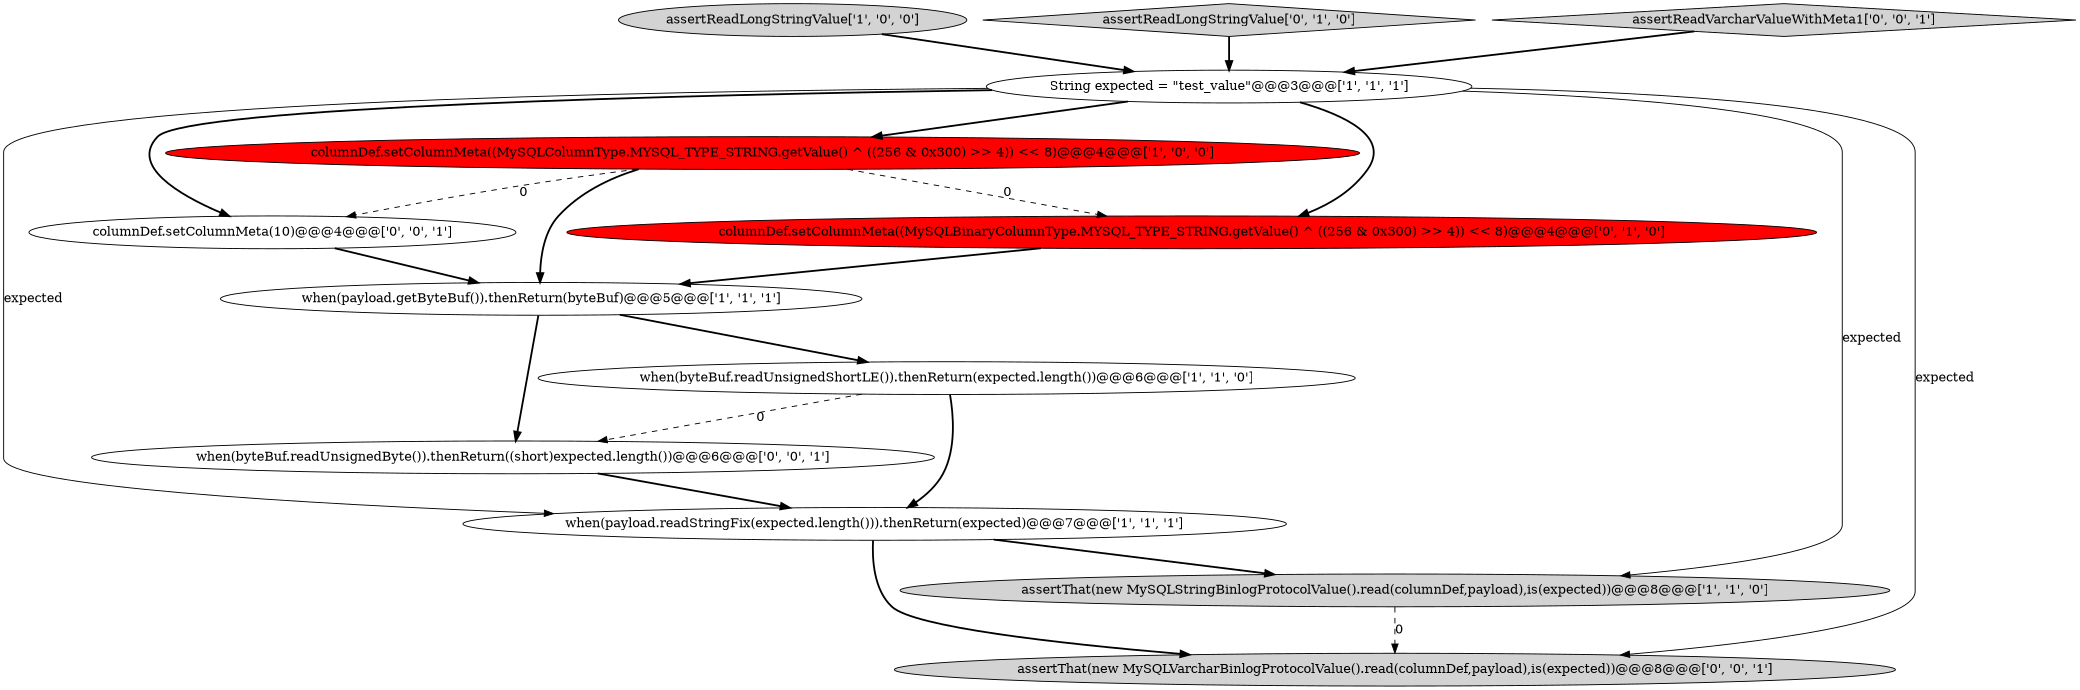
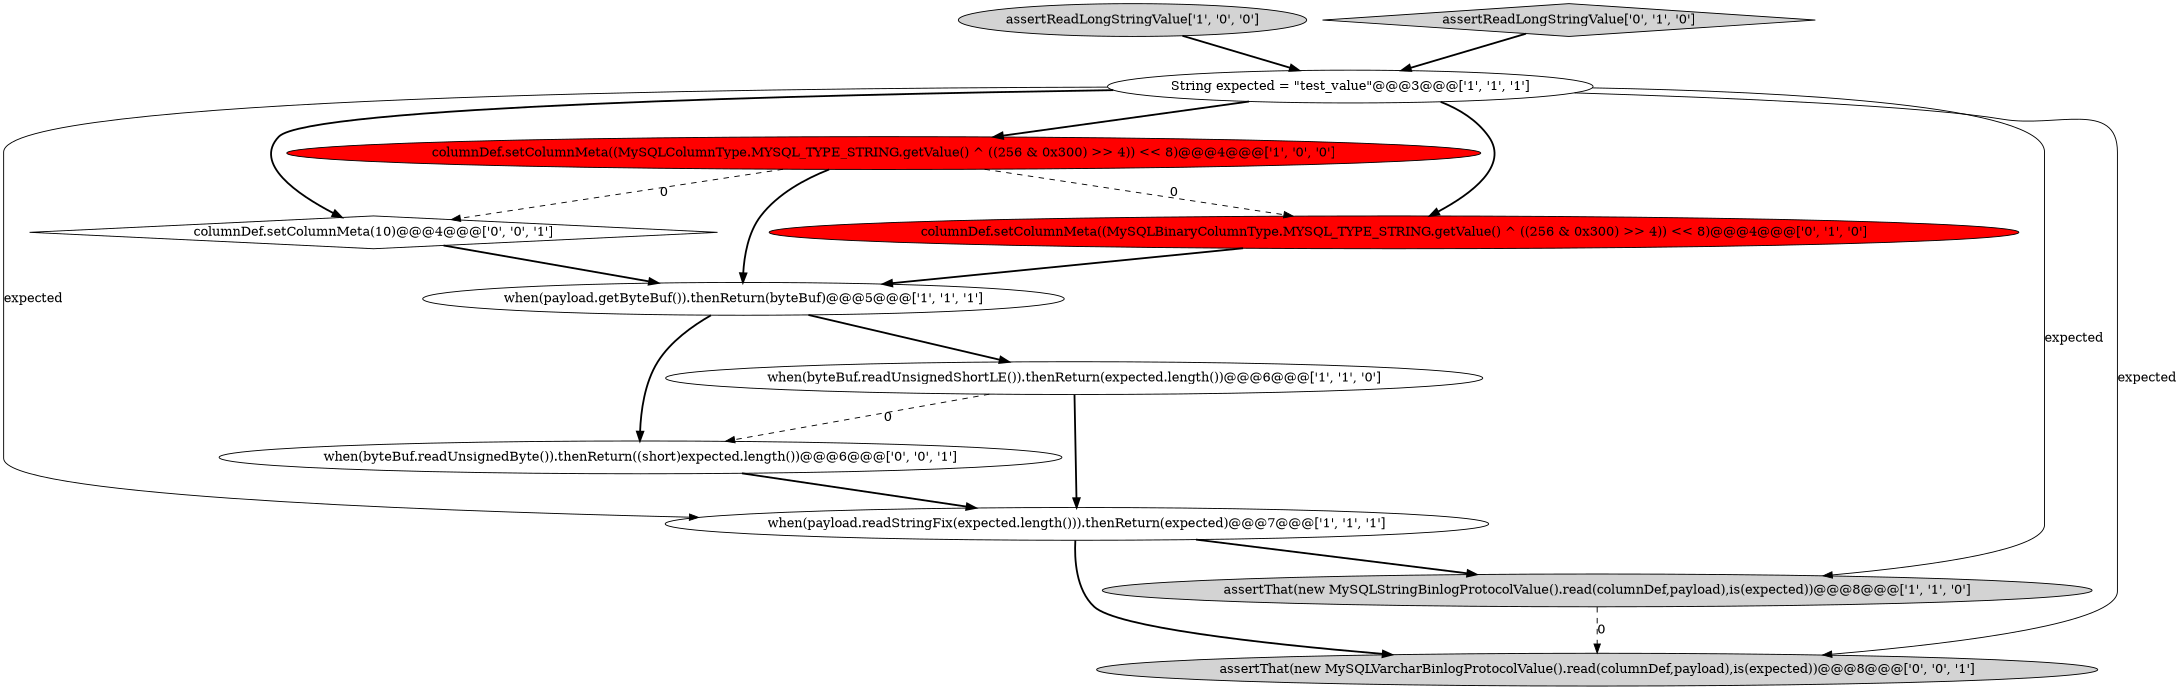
node "assertReadVarcharValueWithMeta1['0', '0', '1']": removed
node "columnDef.setColumnMeta(10)@@@4@@@['0', '0', '1']": shape ellipse -> diamond
